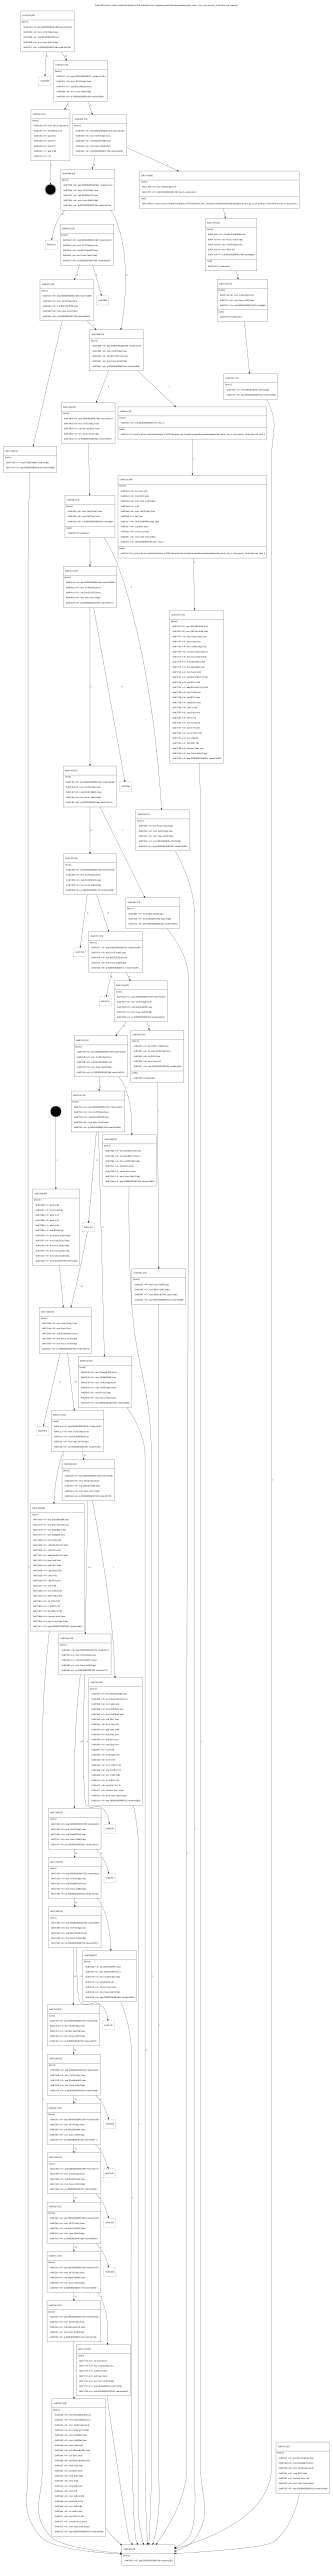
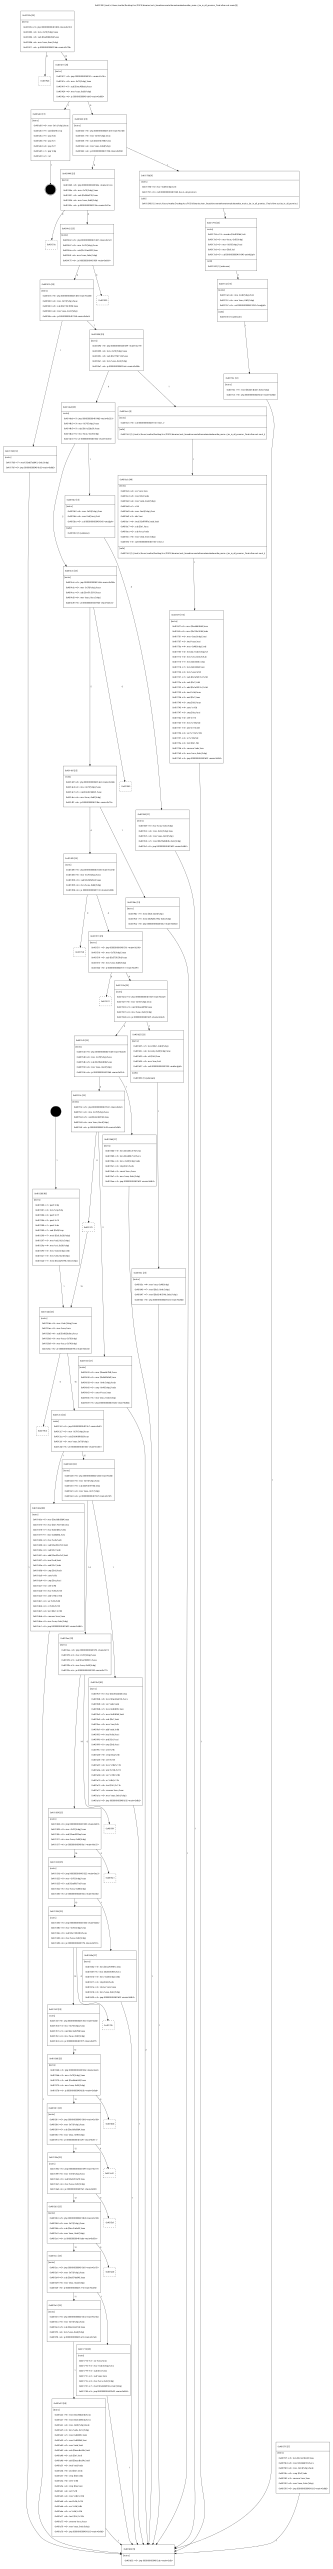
edge "0x401449 [25]" -> "0x401494 [25]": now "0x401449 [25]" -> "0x401462 [25]"
edge "0x4015b2 [13]" -> "0x4014c6 [25]": now "0x4014ad [25]" -> "0x4014c6 [25]"
